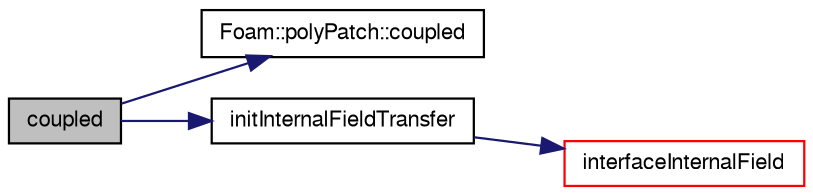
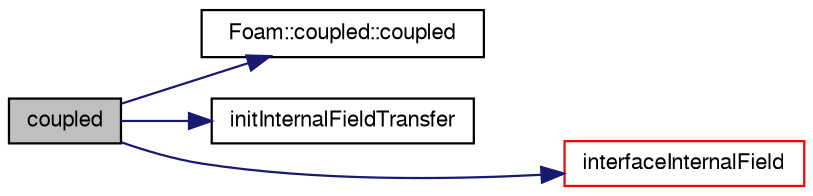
node "Foam::polyPatch::coupled": label "Foam::polyPatch::coupled" -> "Foam::coupled::coupled"
edge "initInternalFieldTransfer" -> "interfaceInternalField": now "coupled" -> "interfaceInternalField"
